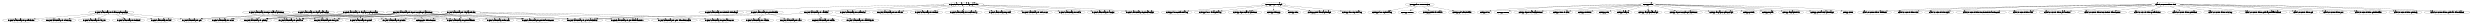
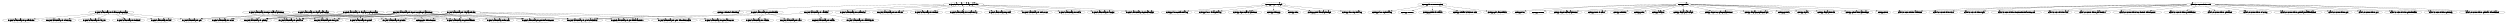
node "ProjectStaticAnalyzer.setResolveBindings": label "ProjectStaticAnalyzer.setResolveBindings" -> "GUIApp.setResolveBindings"
node "GUIApp.setFileSelectionMode": added
